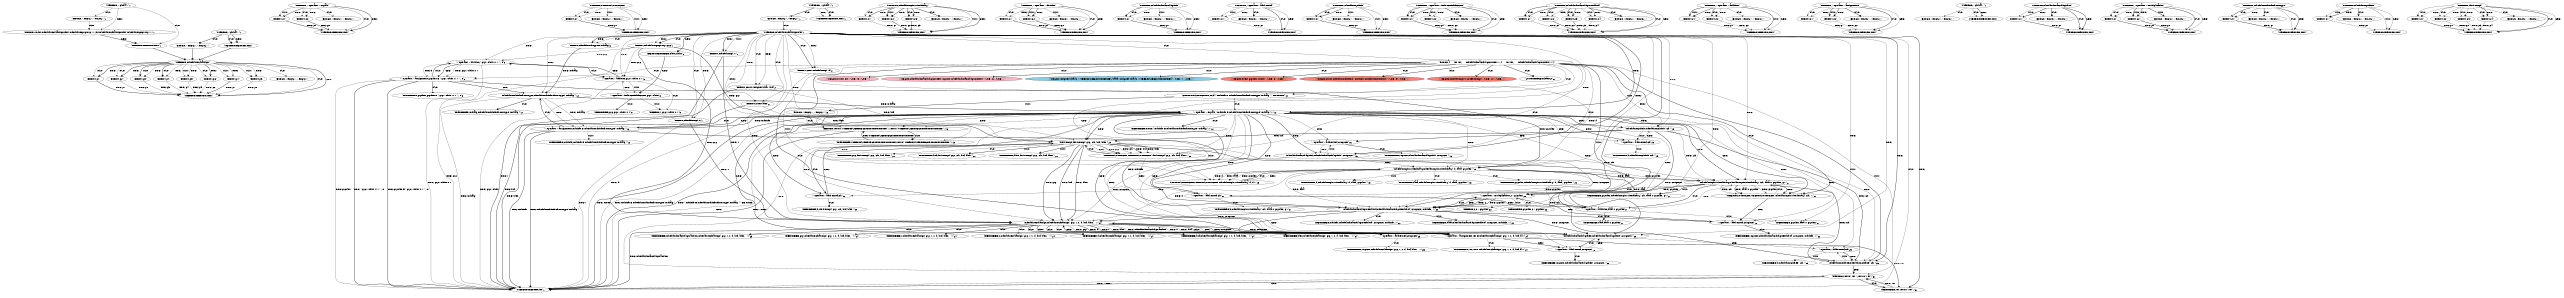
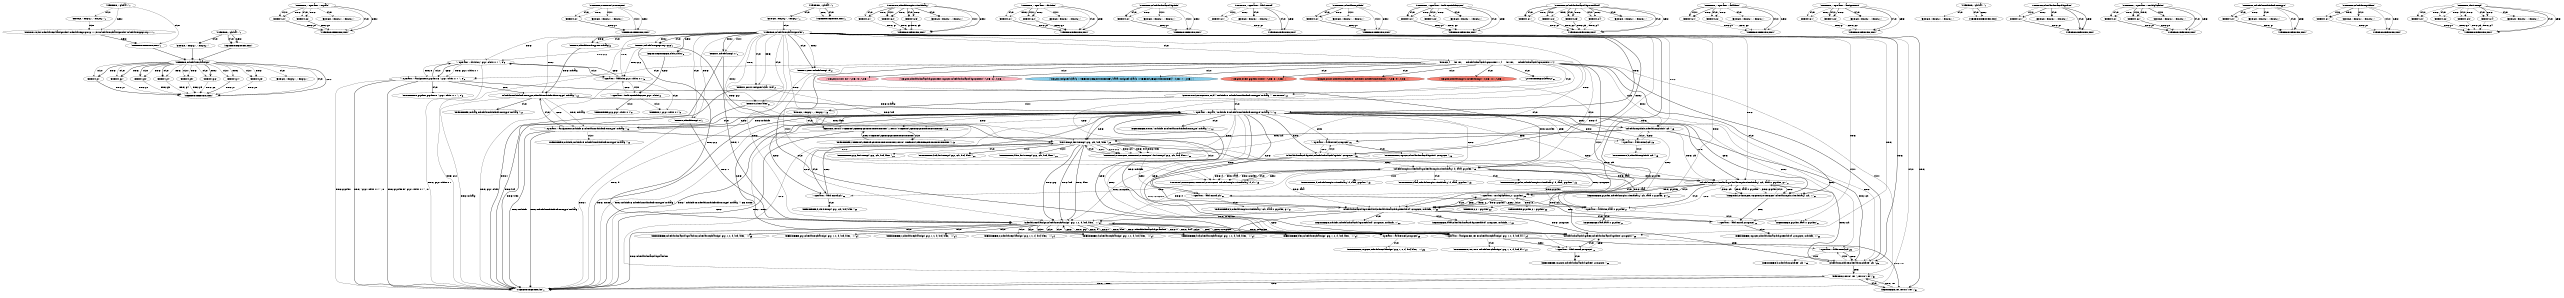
edge "(mbedtls_mpi_init,mbedtls_mpi_init( &h ))" -> "(mbedtls_hmac_drbg_free,mbedtls_hmac_drbg_free( &rng_ctx ))": now "(mbedtls_hmac_drbg_init,mbedtls_hmac_drbg_init( &rng_ctx ))" -> "(mbedtls_hmac_drbg_free,mbedtls_hmac_drbg_free( &rng_ctx ))"
edge "(<operator>.multiplication,2 * grp_len)" -> "(IDENTIFIER,grp_len,2 * grp_len)": label "AST: " -> "DDG: 8"
